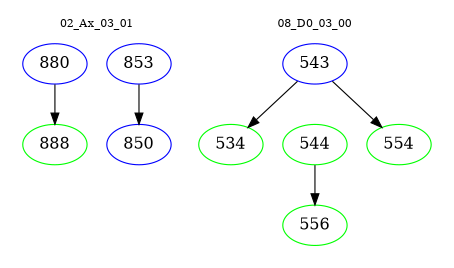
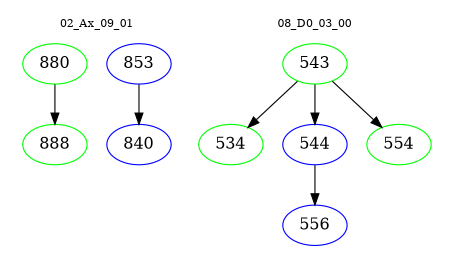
cluster "02_Ax_03_01": label "02_Ax_03_01" -> "02_Ax_09_01"
node "880": color blue -> green
node "543": color blue -> green
edge "543" -> "544": added
node "850": label "850" -> "840"
node "544": color green -> blue
node "556": color green -> blue
